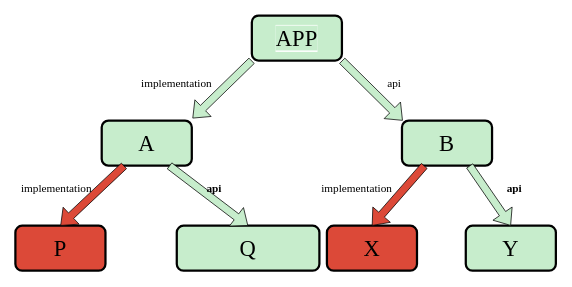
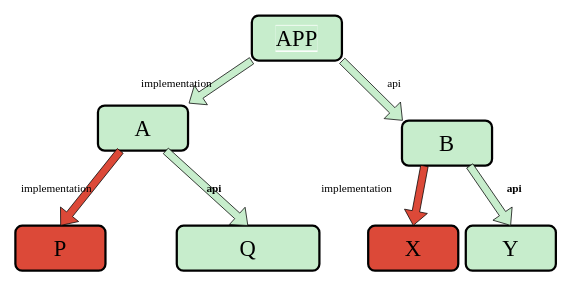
node "A": moved (147, 143) -> (143, 128)
node "X": moved (372, 248) -> (413, 248)
